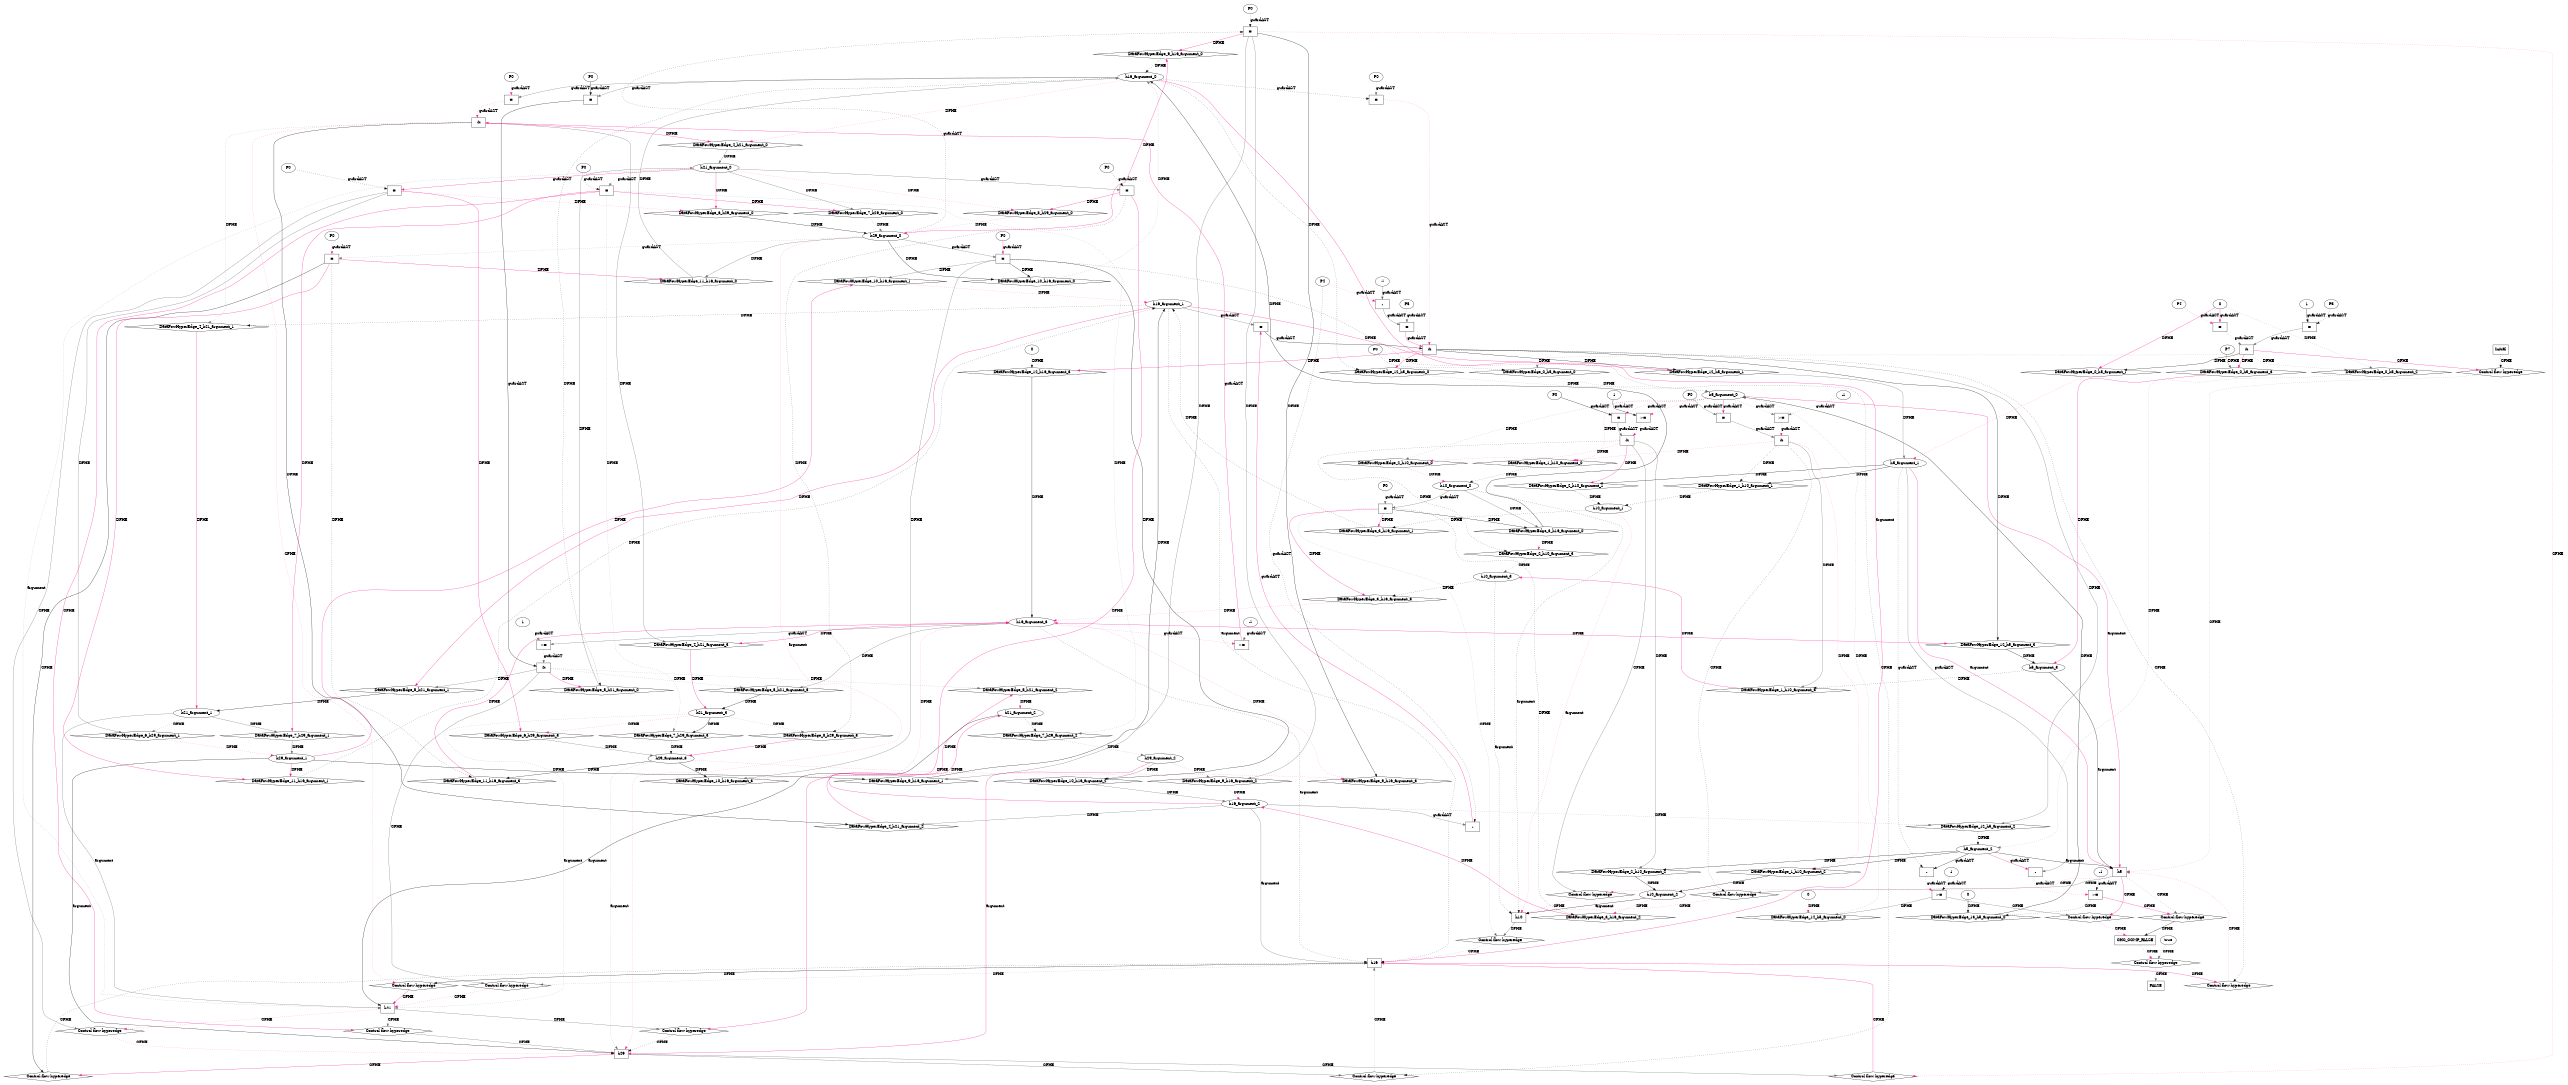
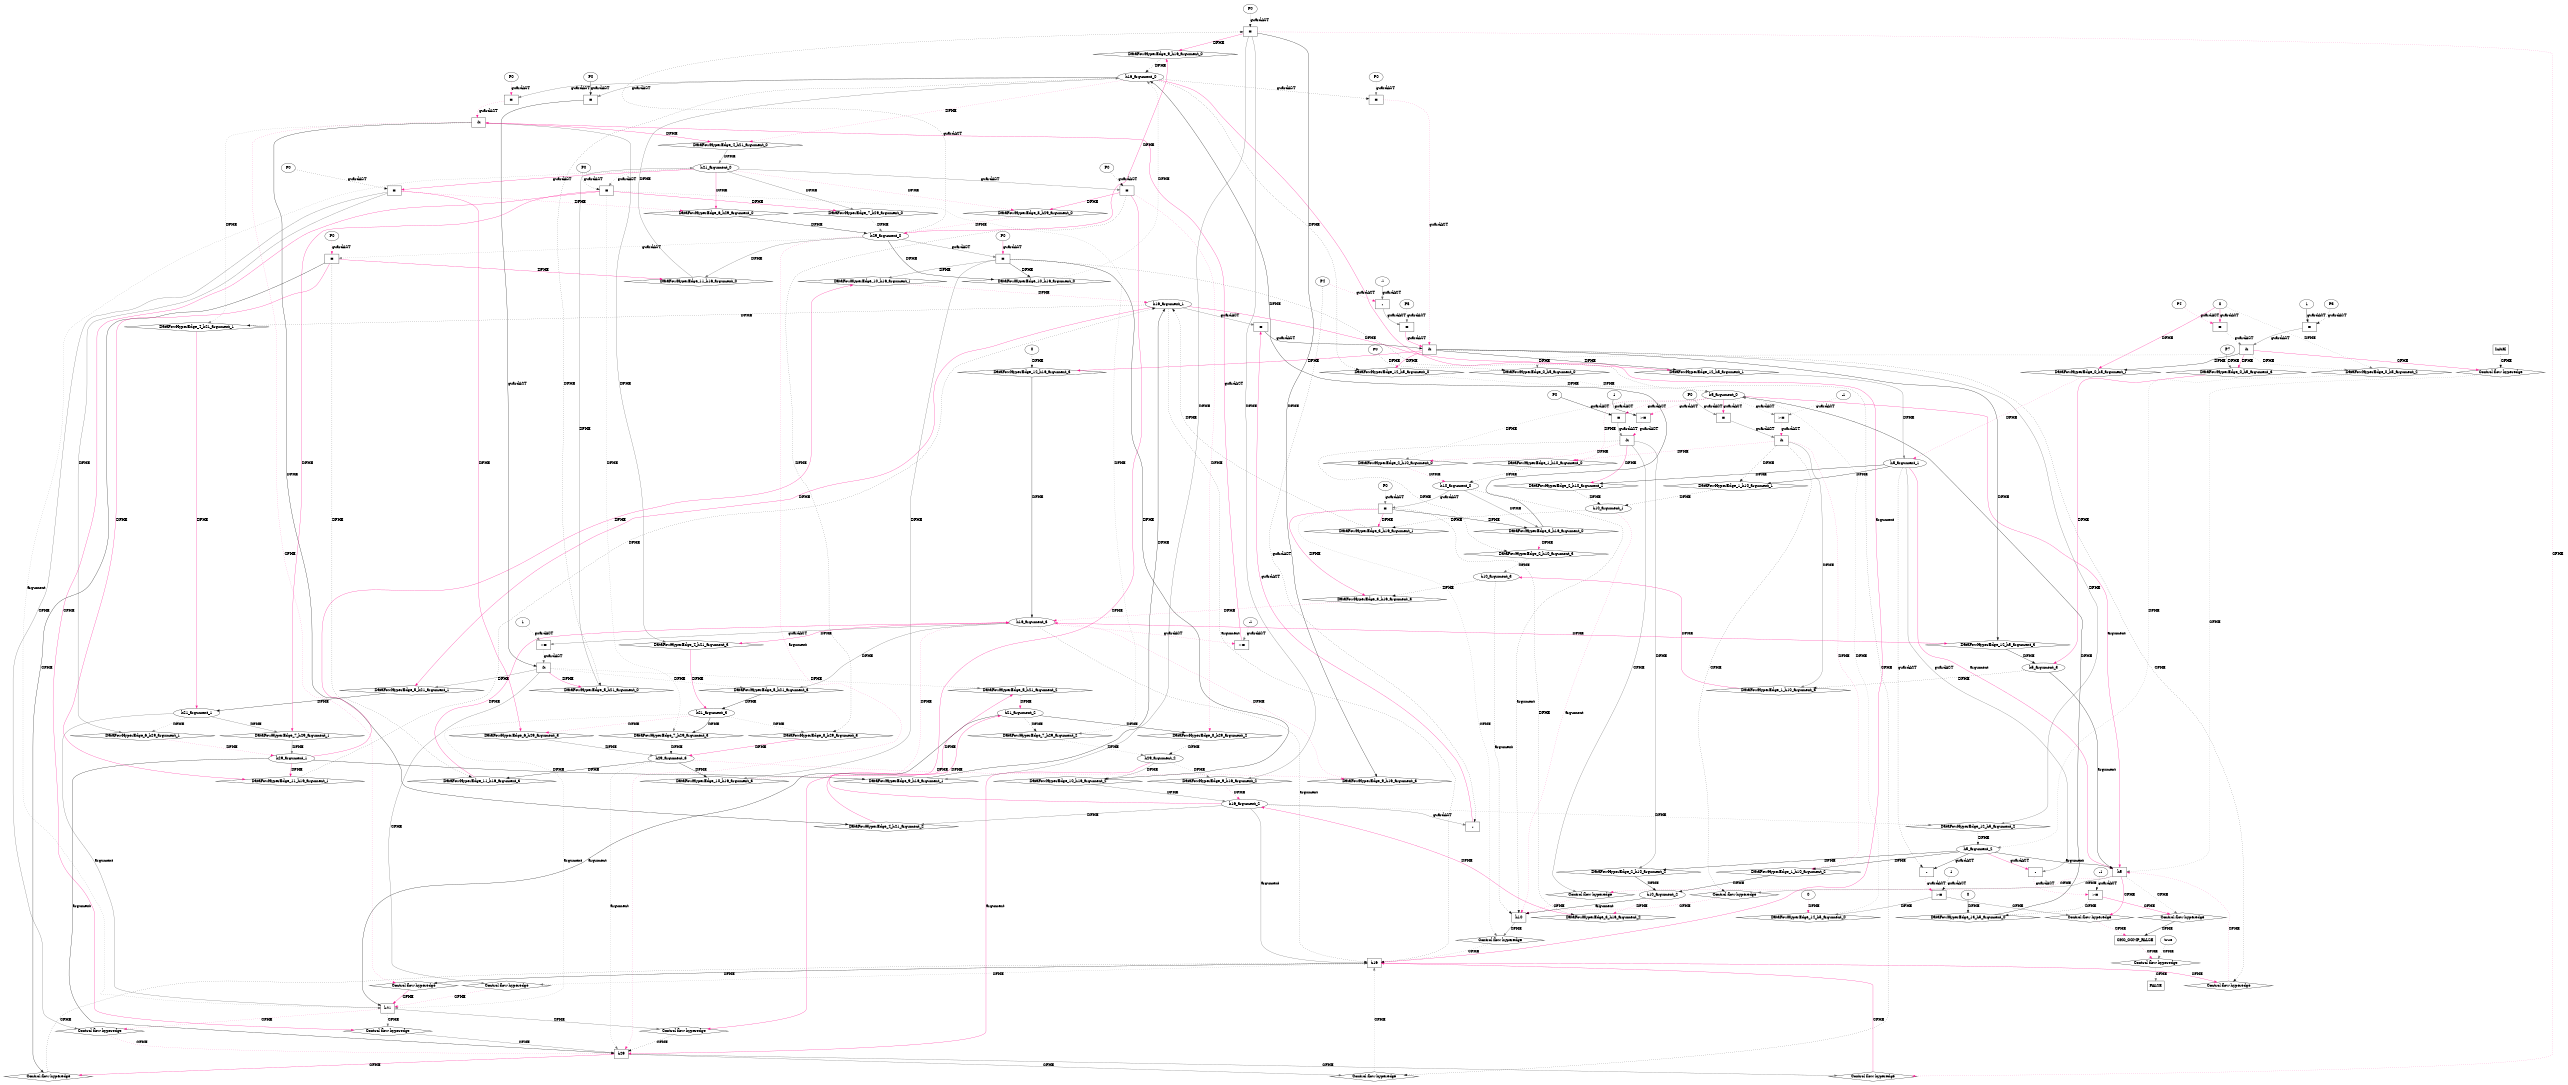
node "DataFowHyperEdge_8_h29_argument_2": added
